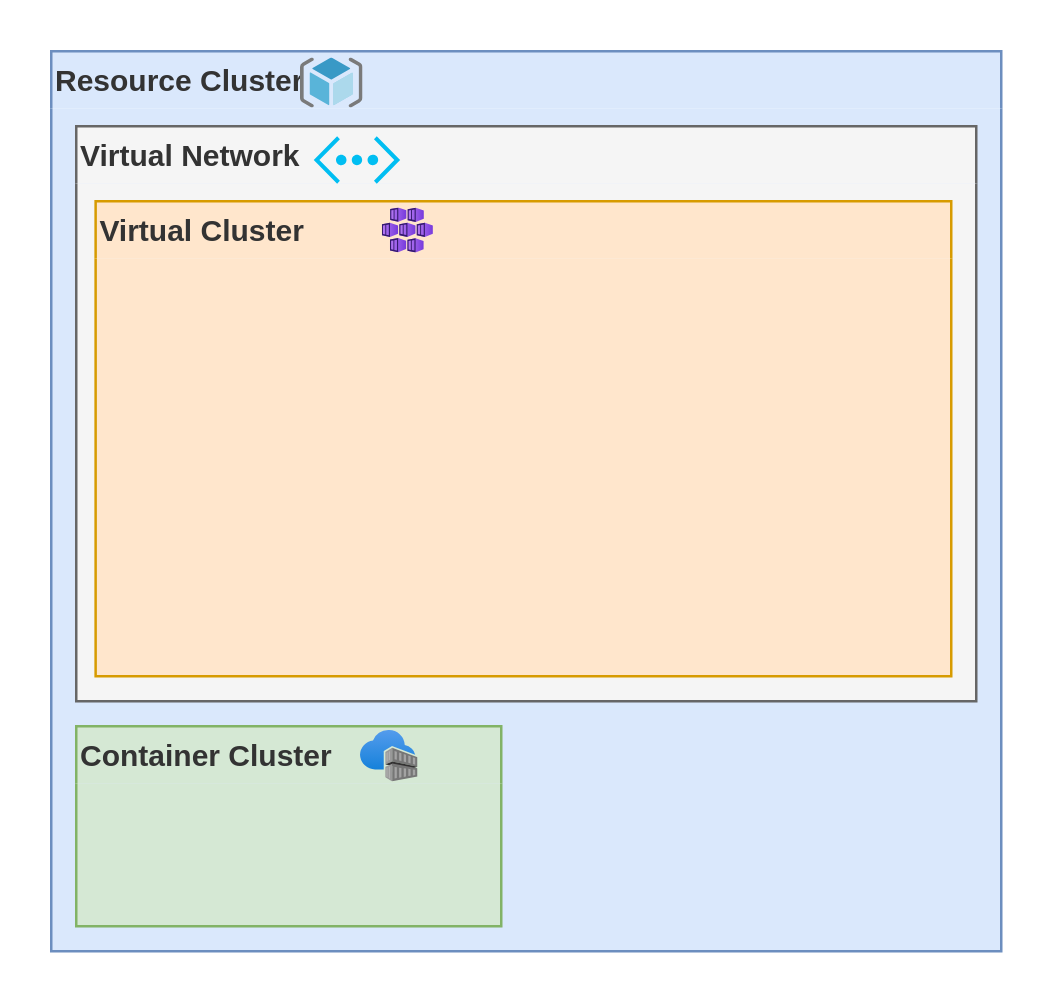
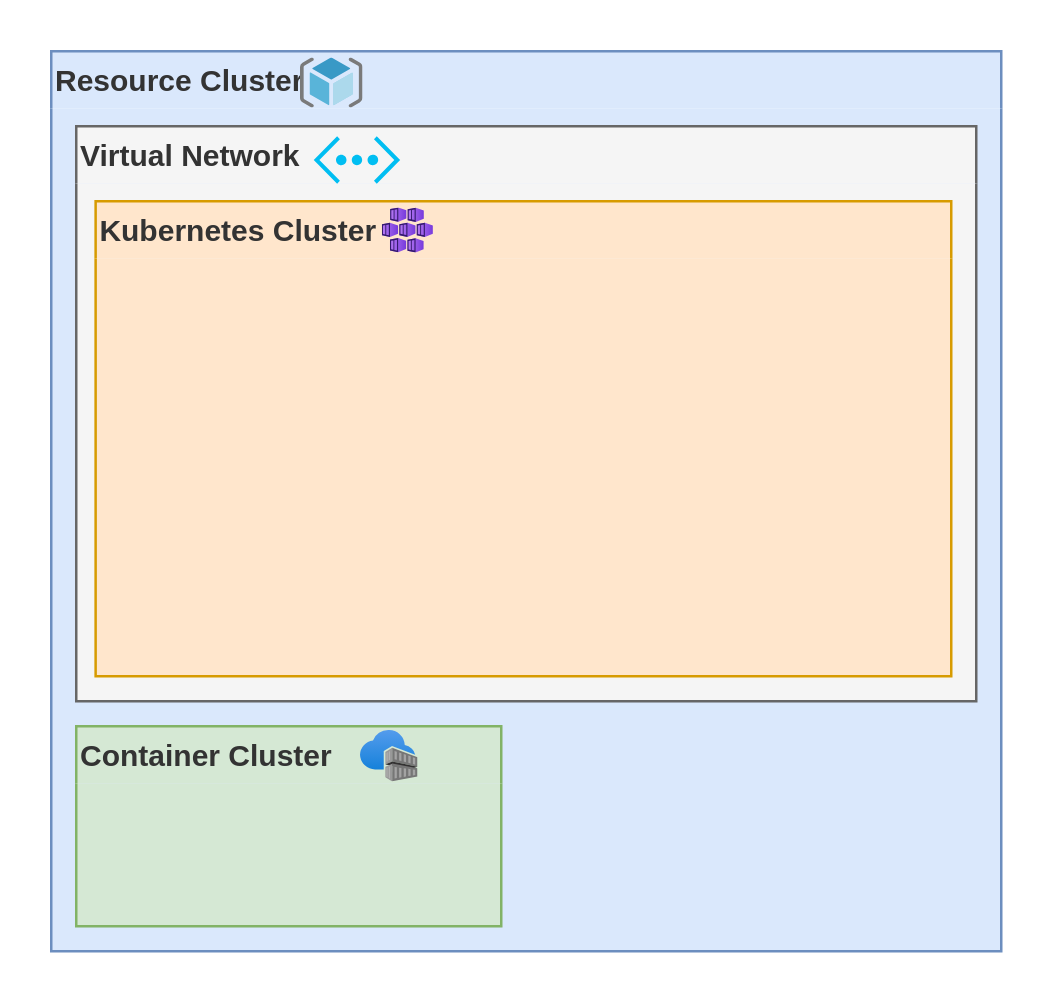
node "Virtual Cluster": label "Virtual Cluster" -> "Kubernetes Cluster"
